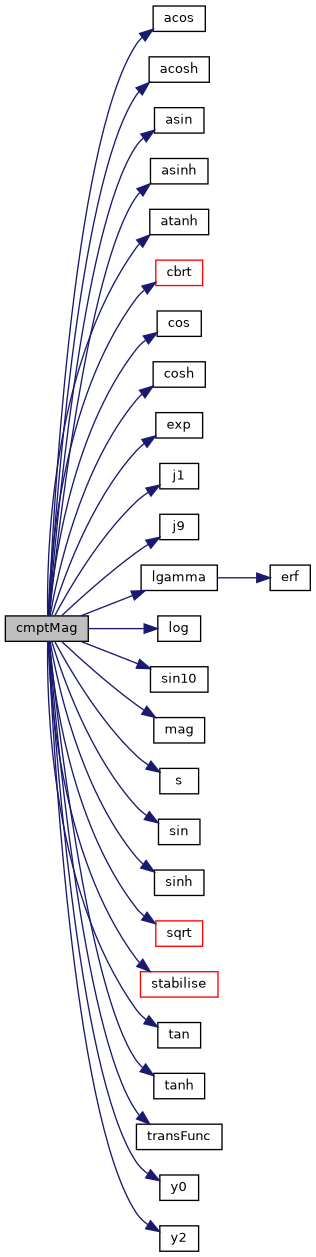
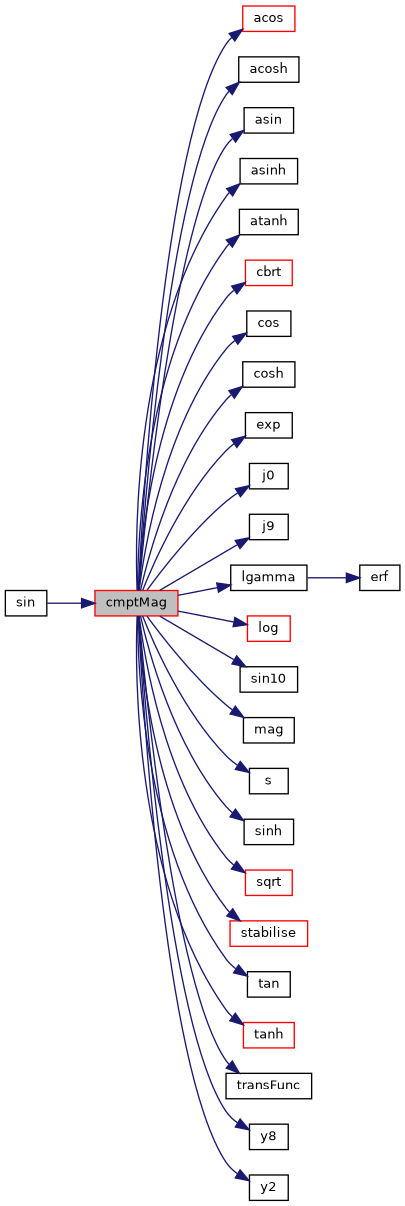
node "acos": color black -> red
node "j1": label "j1" -> "j0"
node "cmptMag": color black -> red
node "log": color black -> red
edge "cmptMag" -> "sin": reversed
node "tanh": color black -> red
node "y0": label "y0" -> "y8"
